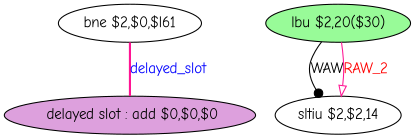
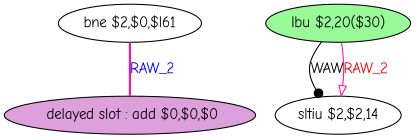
edge "bne $2,$0,$l61" -- "delayed slot : add $0,$0,$0": label "delayed_slot" -> "RAW_2"
